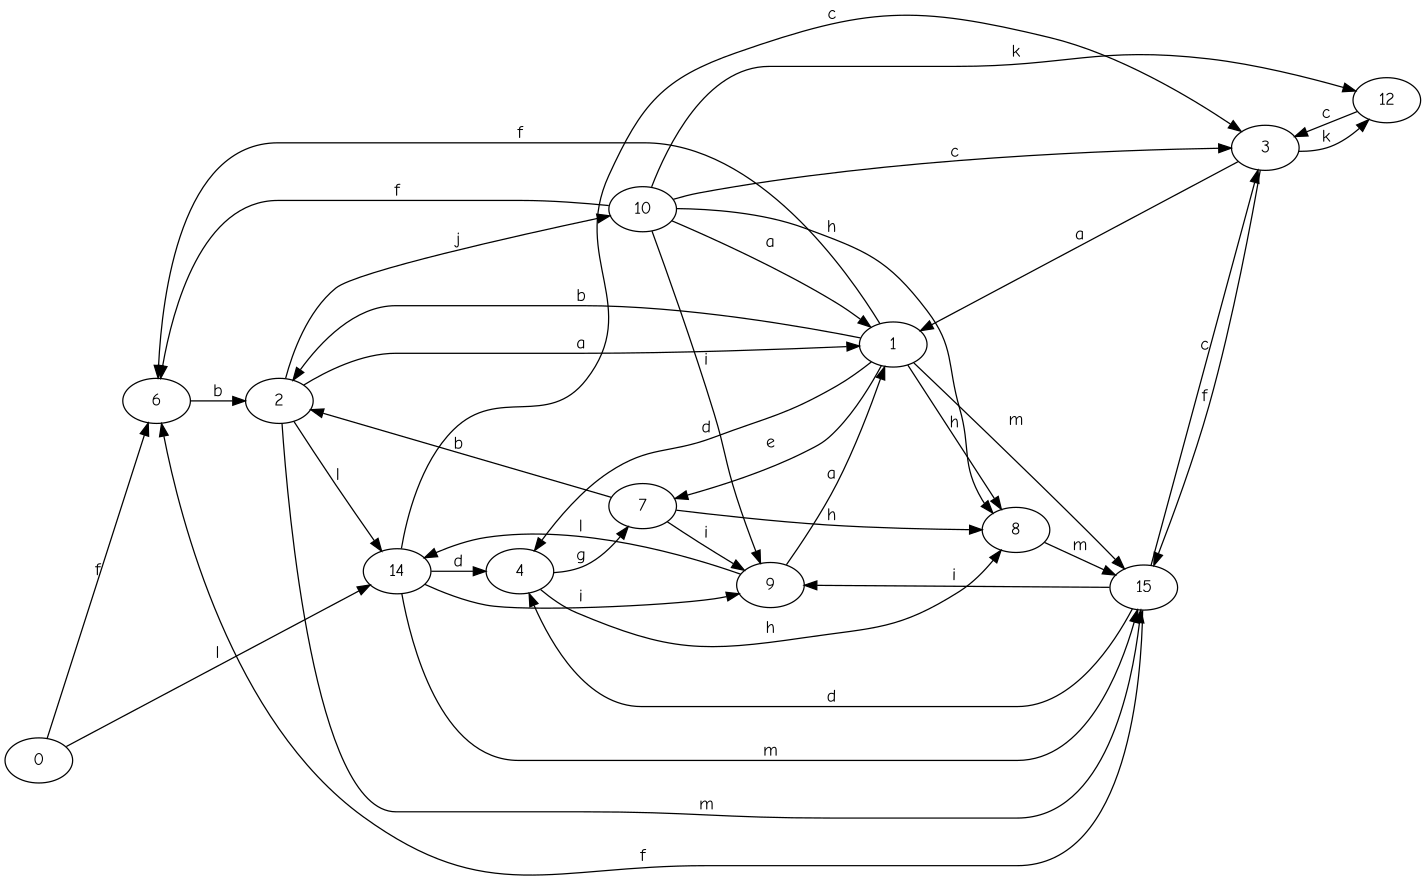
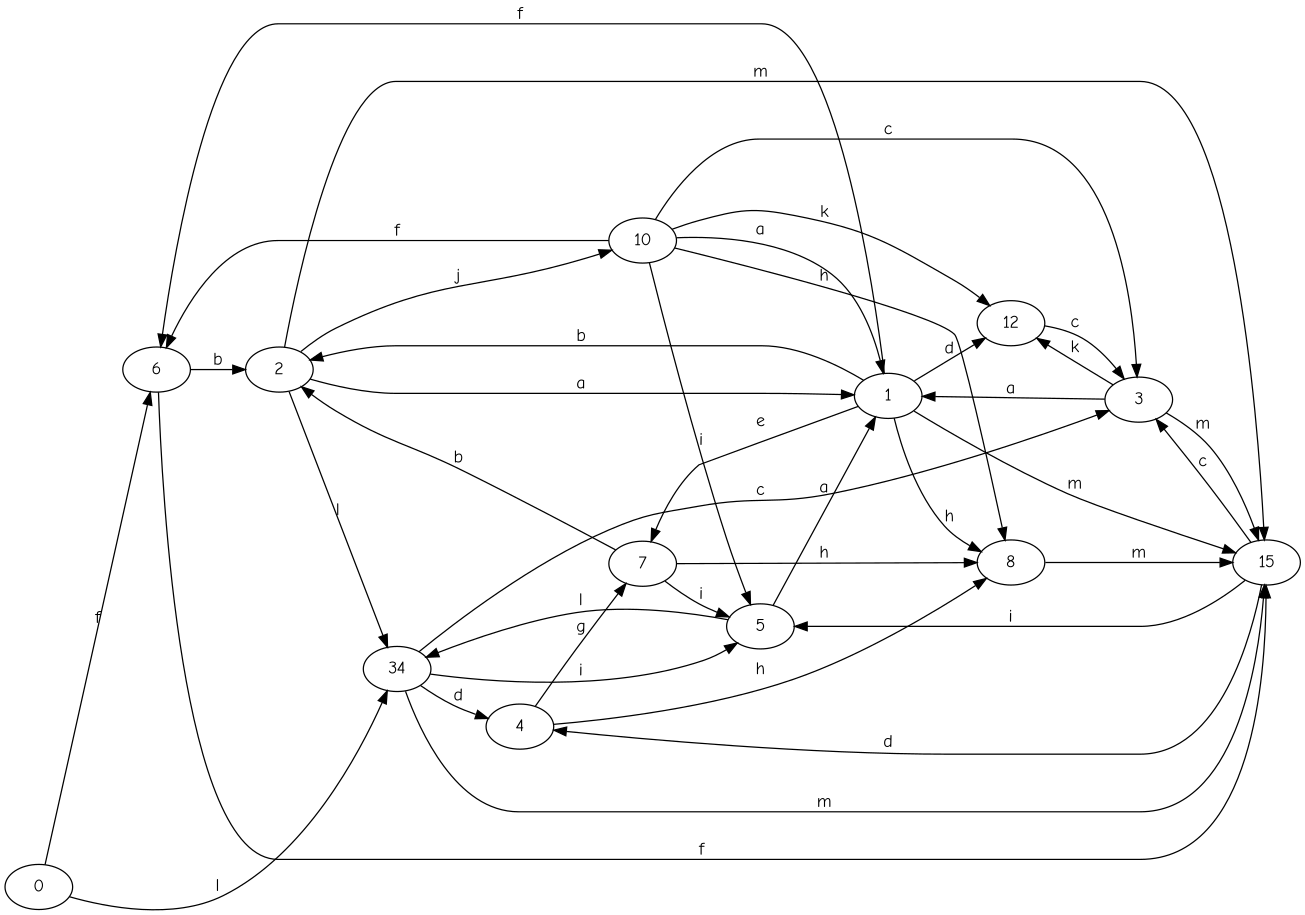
edge "3" -> "15": label "f" -> "m"
edge "1" -> "4": now "1" -> "12"
node "14": label "14" -> "34"
node "9": label "9" -> "5"
edge "15" -> "6": reversed
